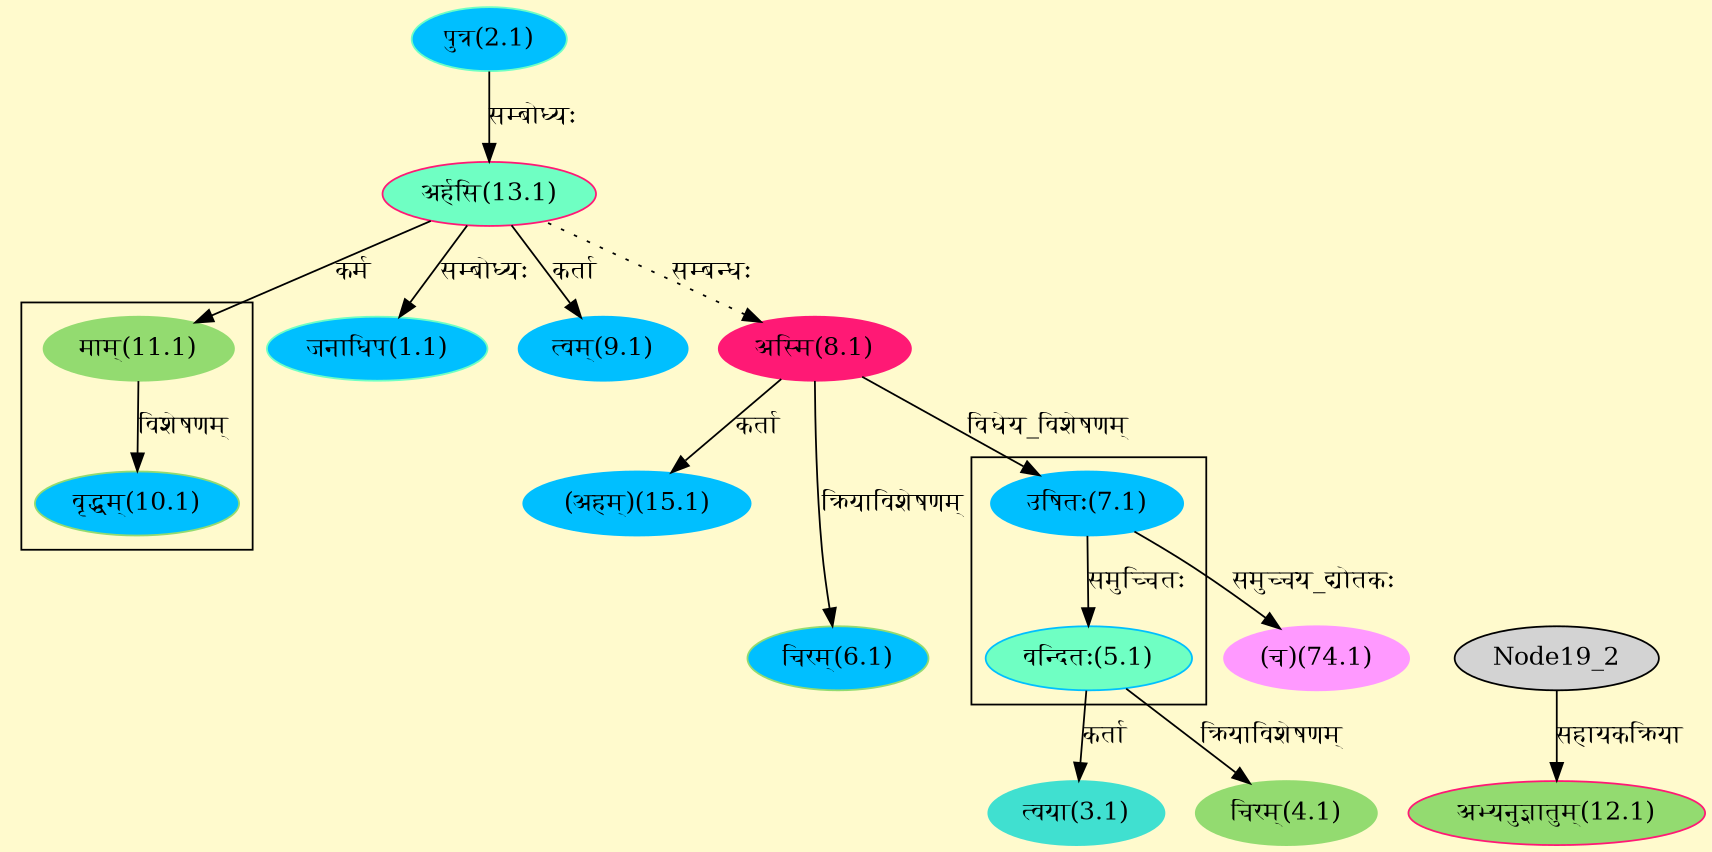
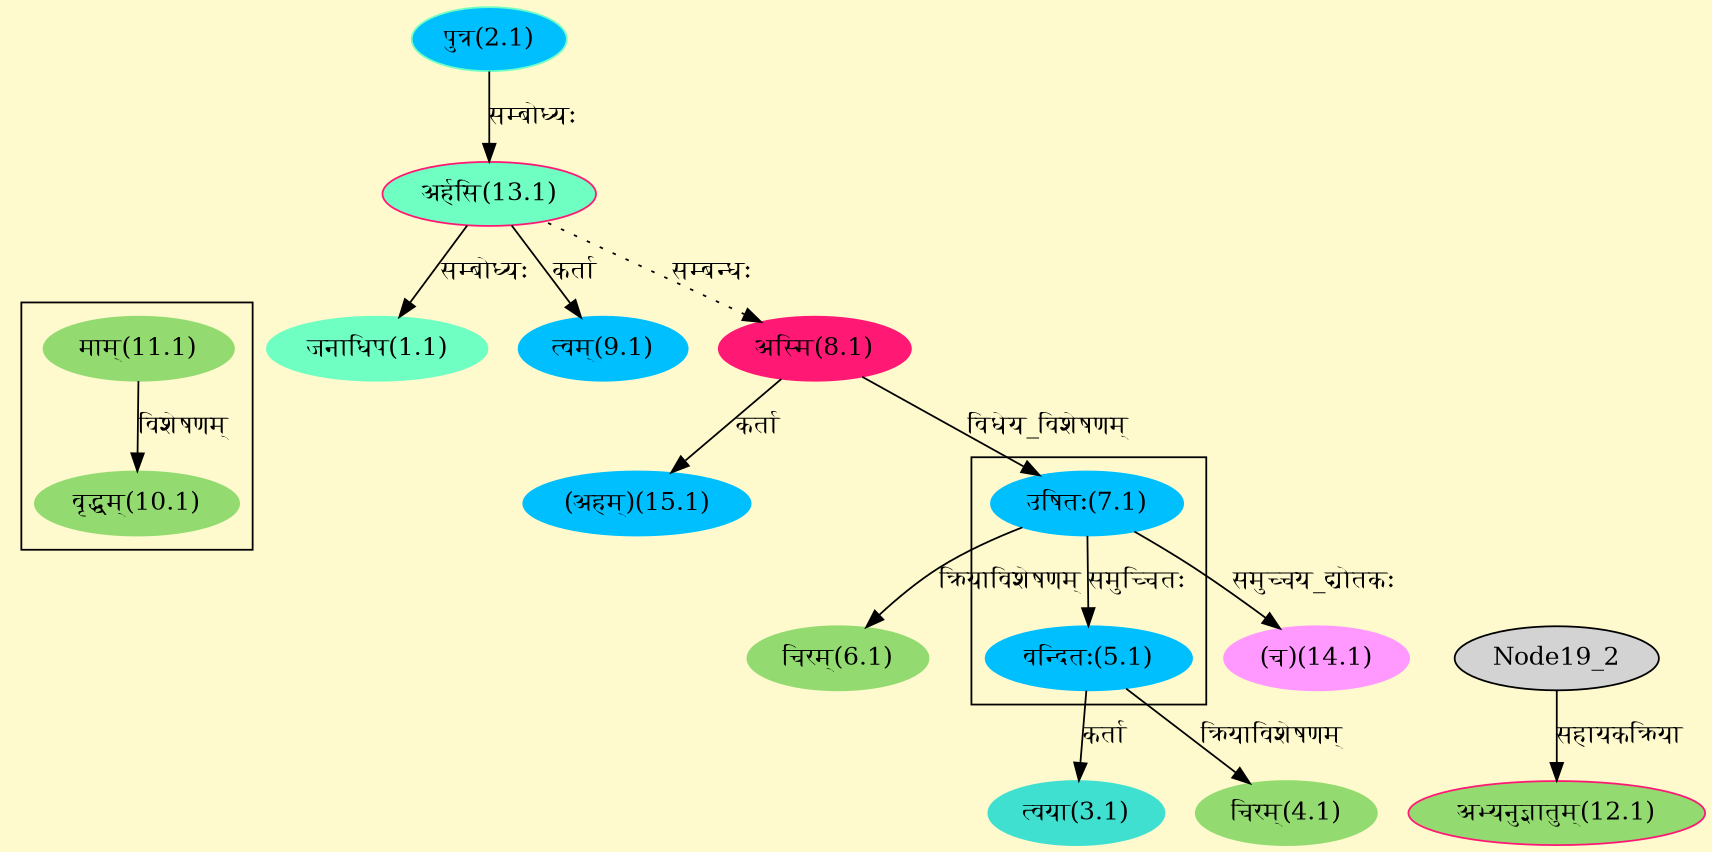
edge "अर्हसि(13.1)" -> "माम्(11.1)": removed, label "कर्म"
node "जनाधिप(1.1)": fillcolor #00bfff -> #6fffc3
edge "अस्मि(8.1)" -> "चिरम्(6.1)": now "उषितः(7.1)" -> "चिरम्(6.1)"
node "वृद्धम्(10.1)": fillcolor #00bfff -> #93db70
node "चिरम्(6.1)": fillcolor #00bfff -> #93db70
node "वन्दितः(5.1)": fillcolor #6fffc3 -> #00bfff
node "(च)(74.1)": label "(च)(74.1)" -> "(च)(14.1)"
